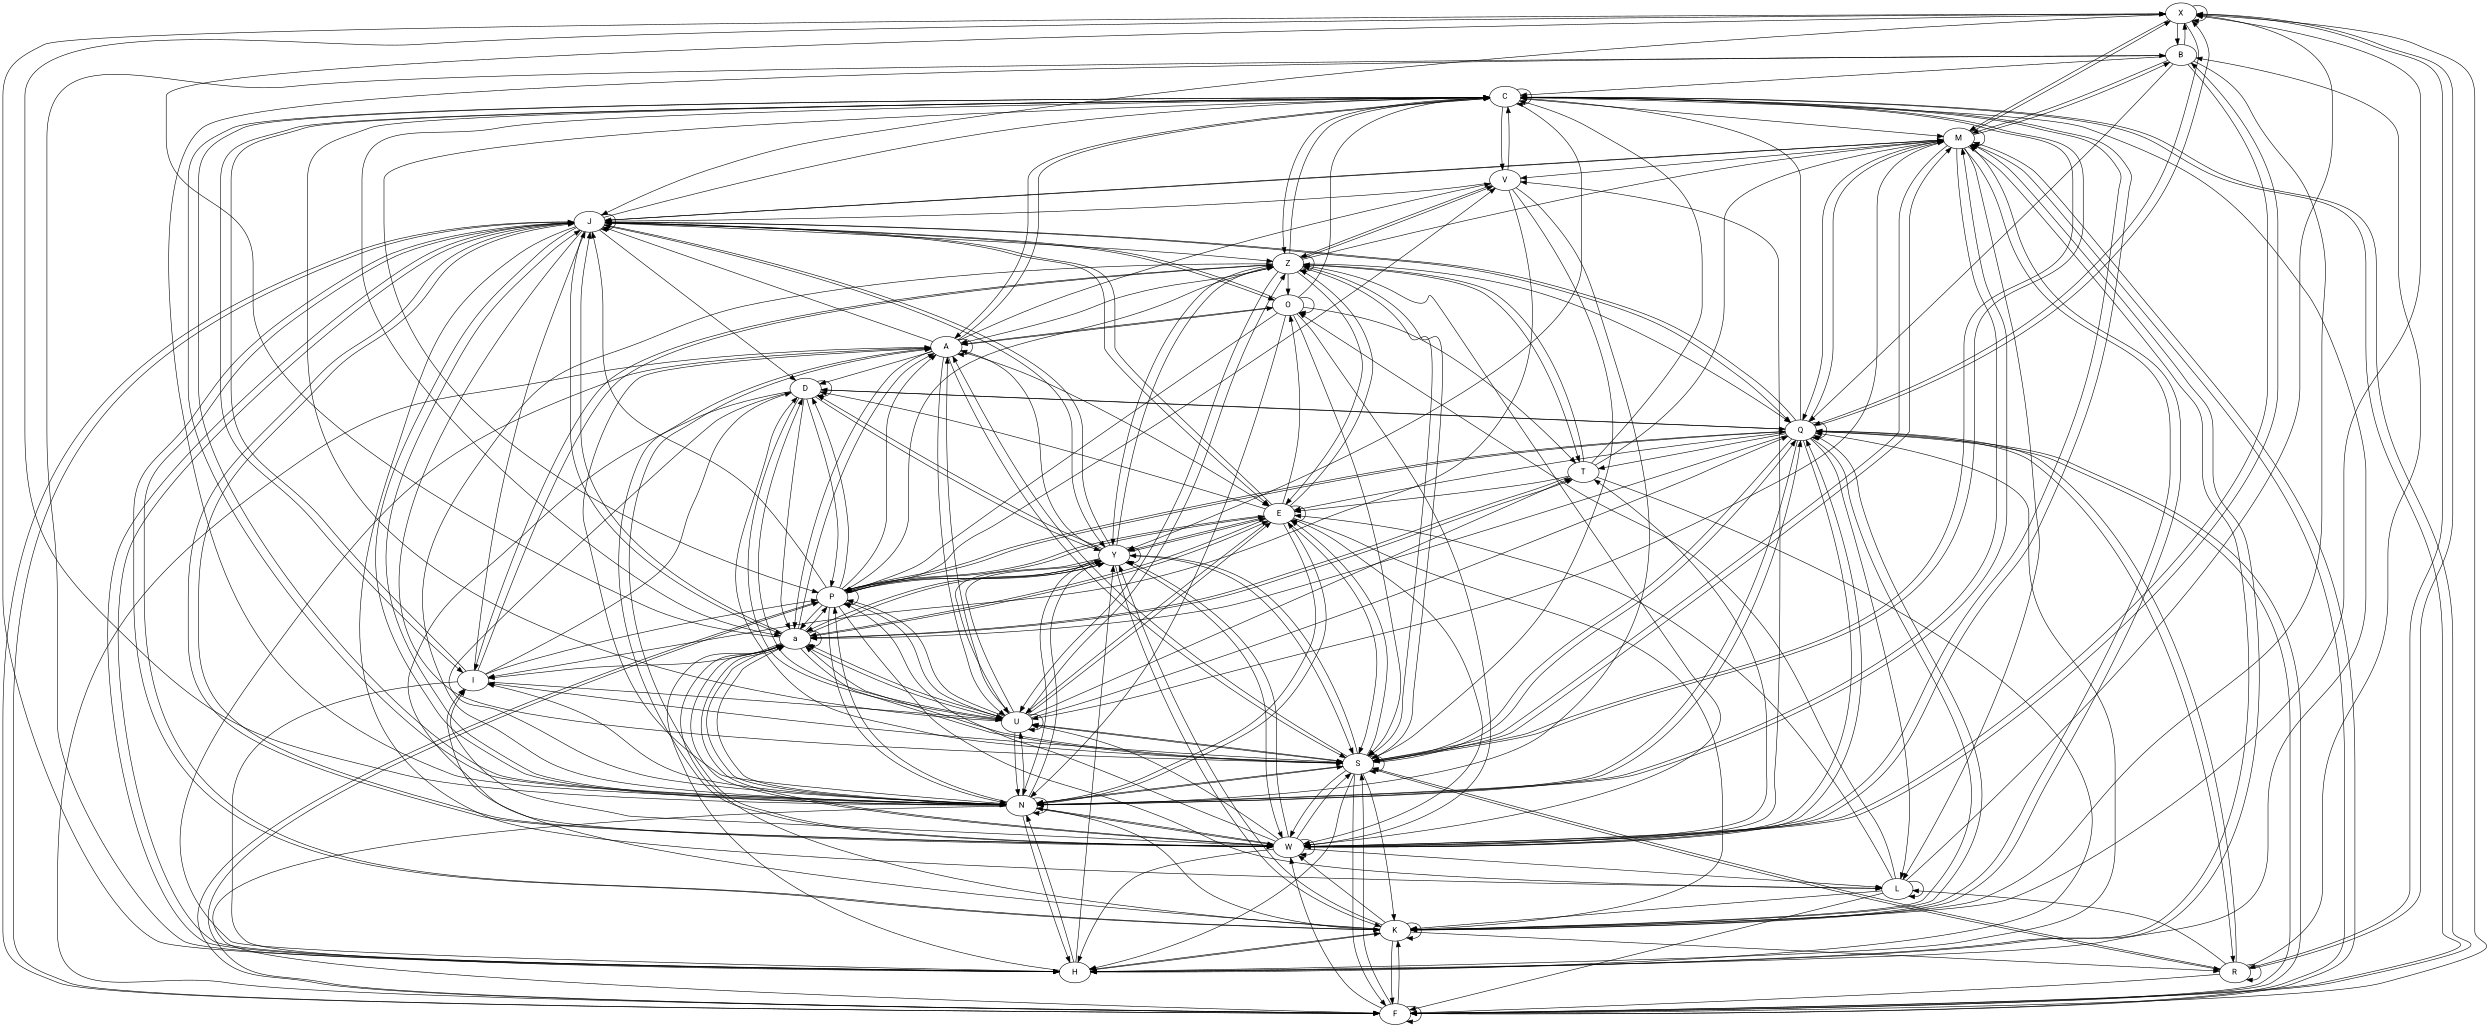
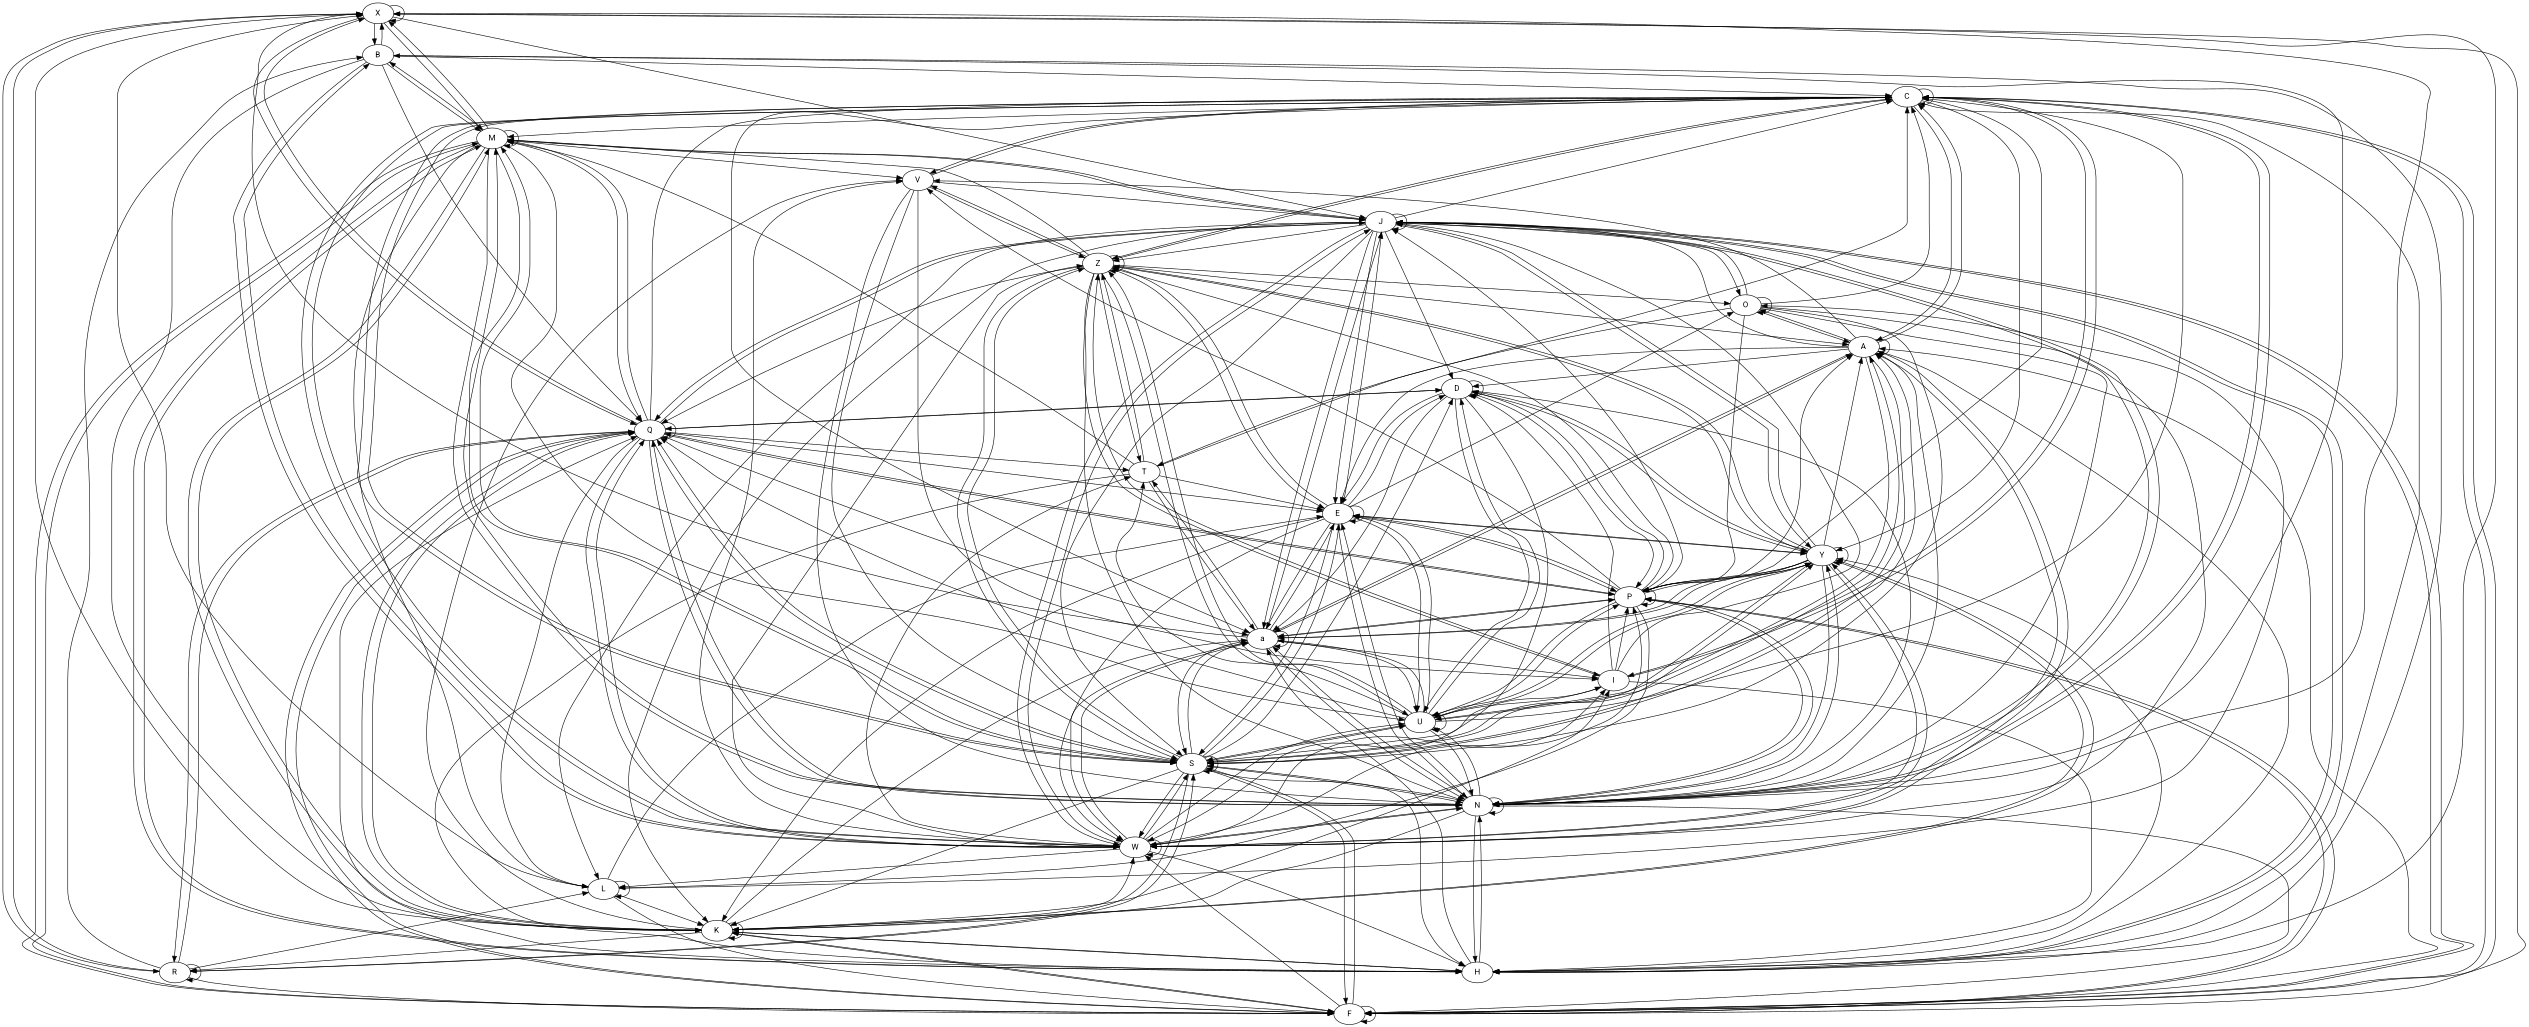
edge "D" -> "E": added
edge "K" -> "J": now "K" -> "V"
edge "N" -> "I": removed
